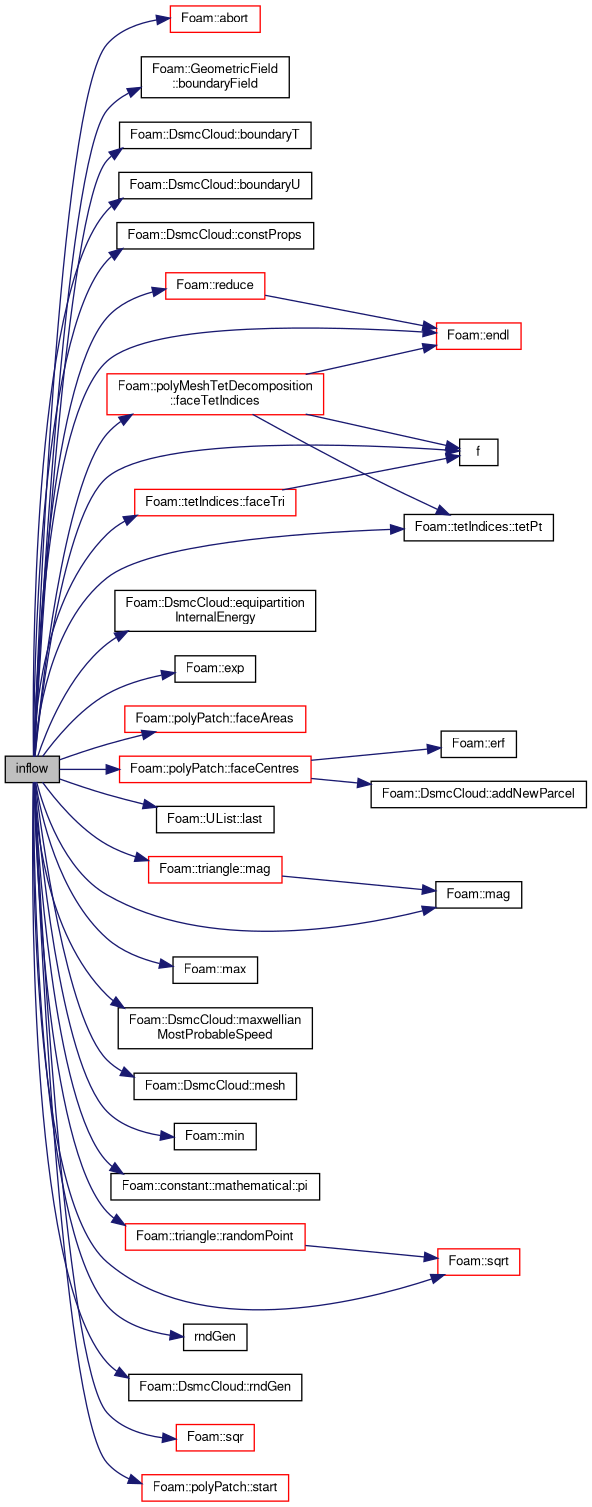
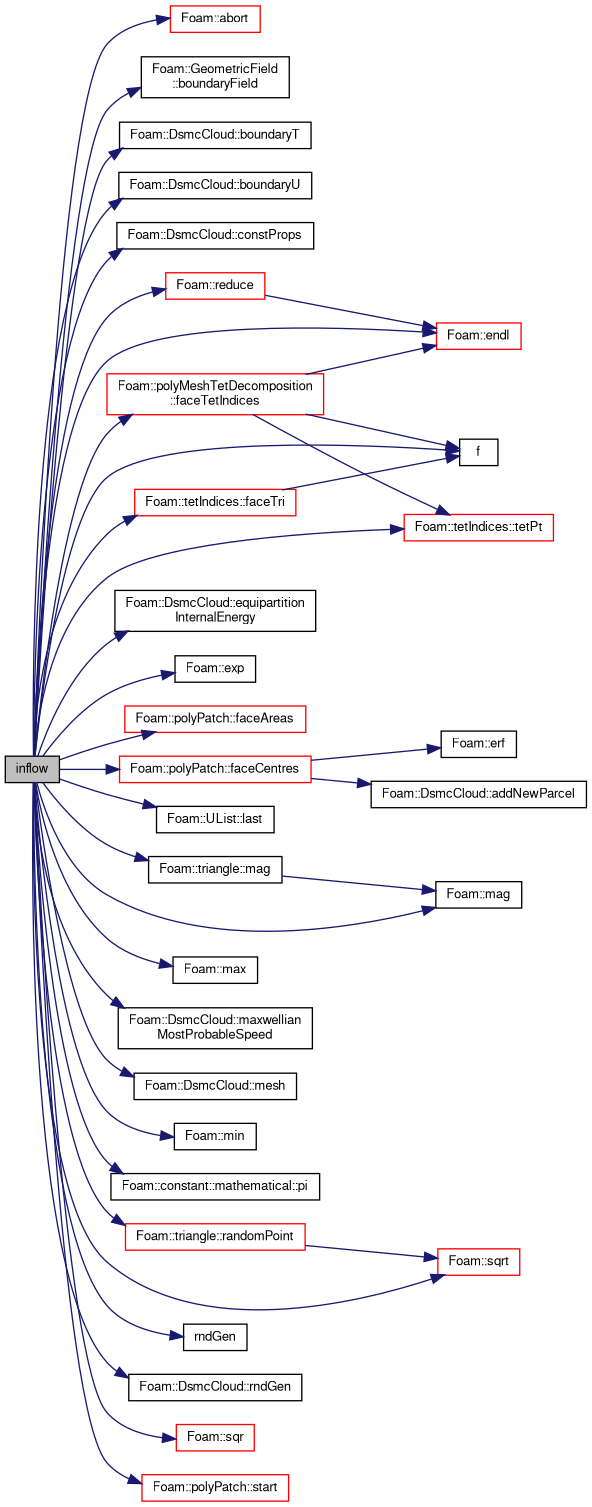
node "Foam::tetIndices::tetPt": color black -> red
node "Foam::triangle::mag": color red -> black
